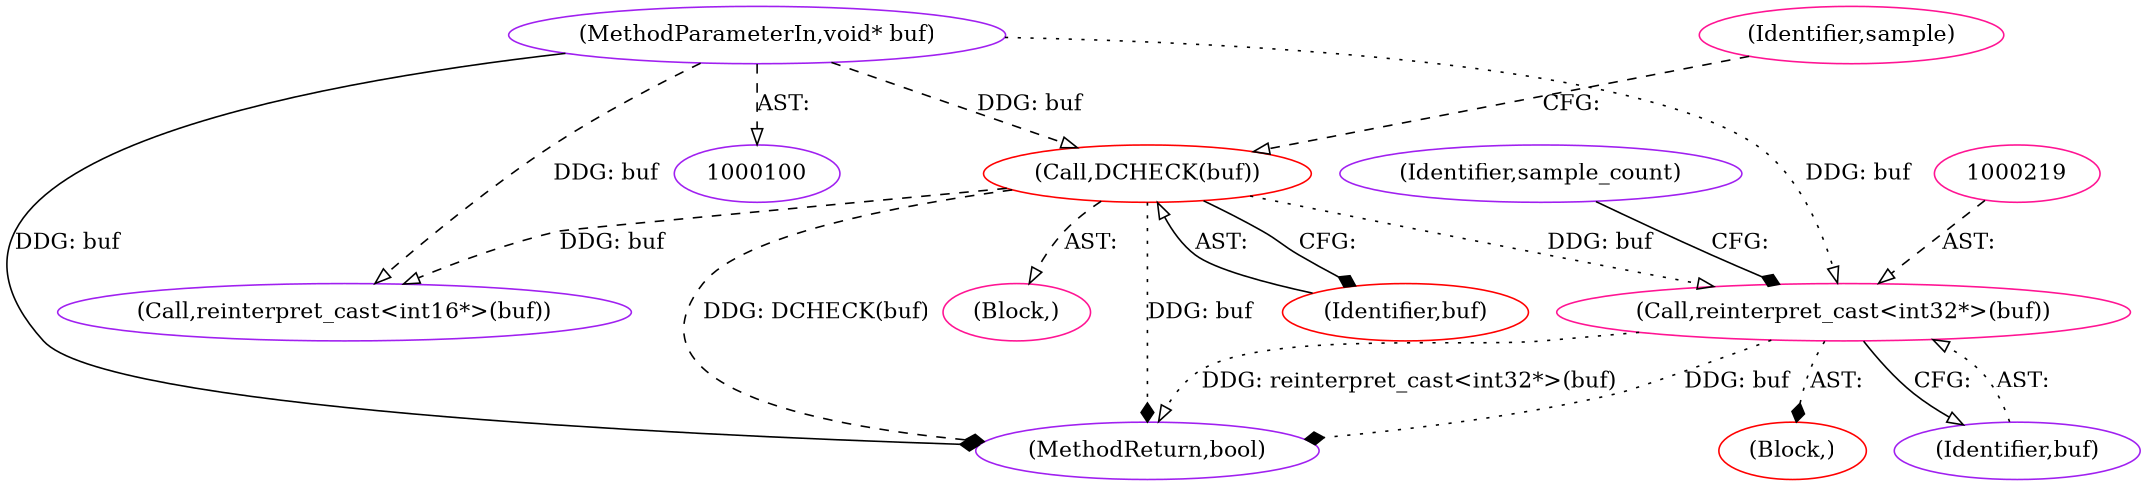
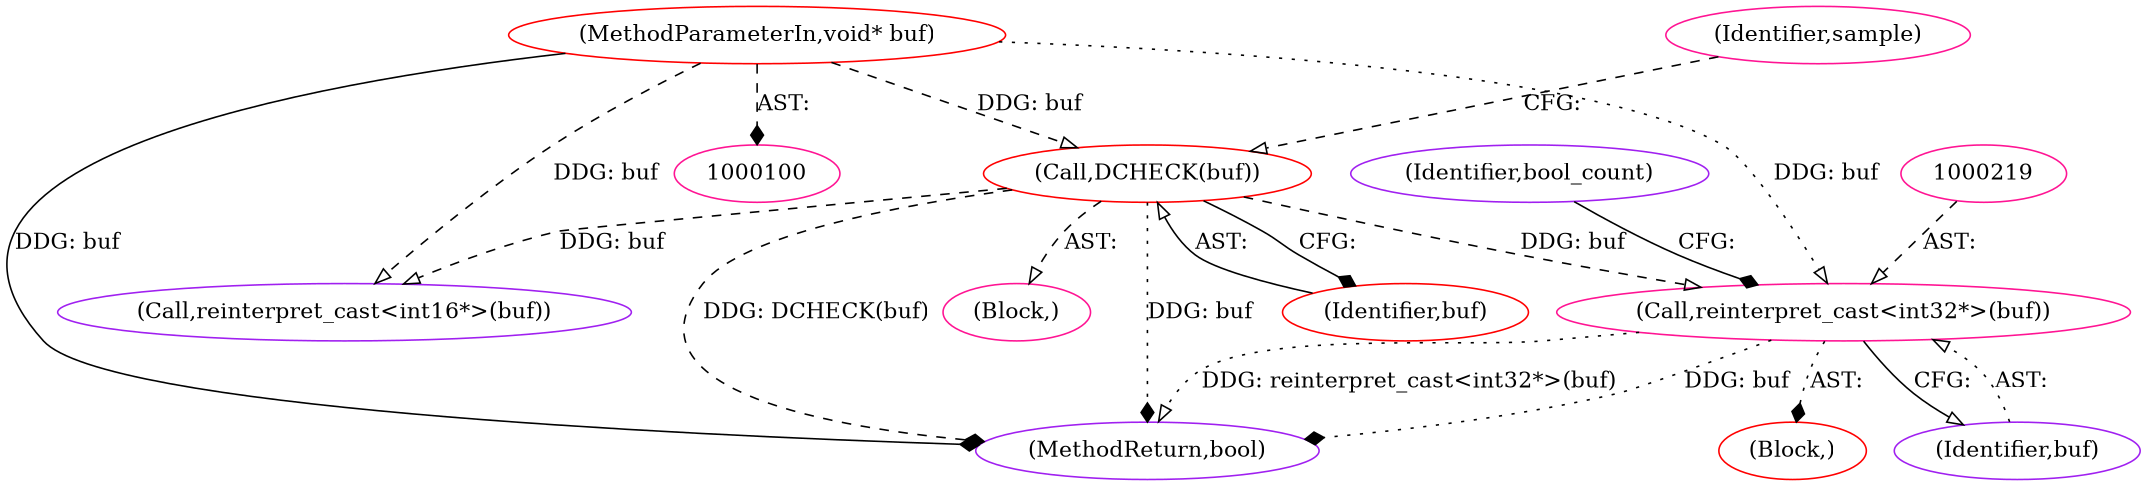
node "(MethodParameterIn,void* buf)": color purple -> red
edge "(MethodParameterIn,void* buf)" -> "1000100": arrowhead onormal -> diamond
node "1000100": color purple -> deeppink
node "(Identifier,sample_count)": label "(Identifier,sample_count)" -> "(Identifier,bool_count)"
edge "(Call,DCHECK(buf))" -> "(Call,reinterpret_cast<int32*>(buf))": style dotted -> dashed
